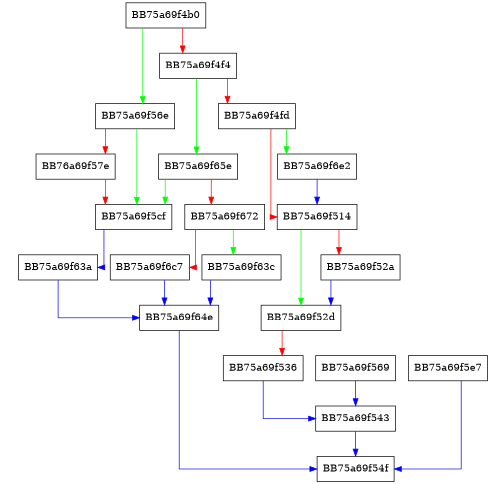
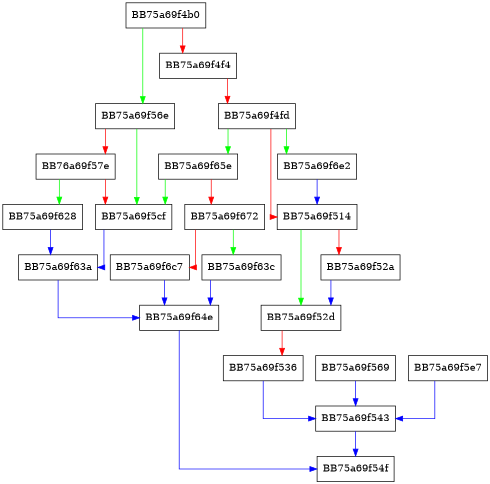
edge "BB75a69f4f4" -> "BB75a69f65e": now "BB75a69f4fd" -> "BB75a69f65e"
node "BB75a69f628": added
edge "BB75a69f5e7" -> "BB75a69f54f": now "BB75a69f5e7" -> "BB75a69f543"
